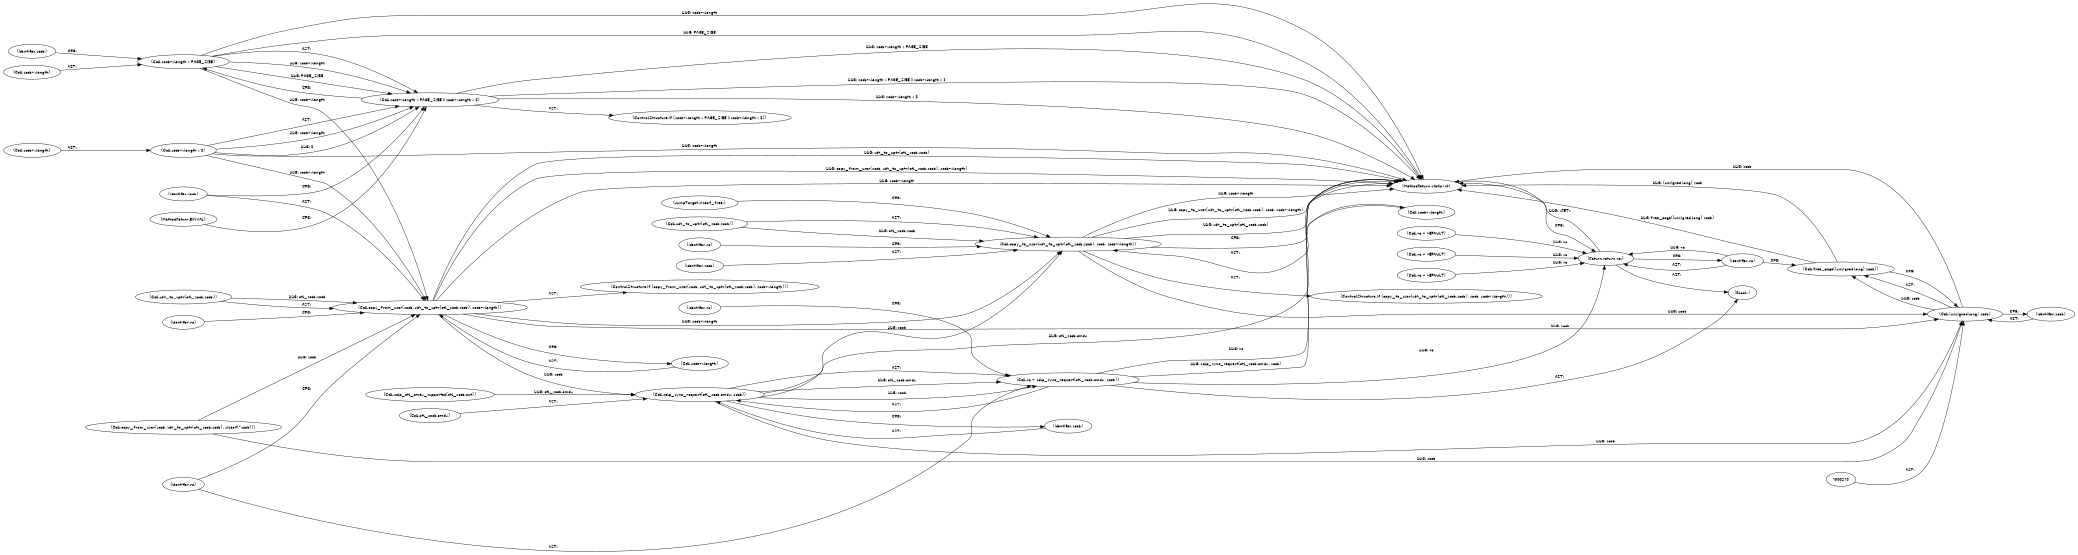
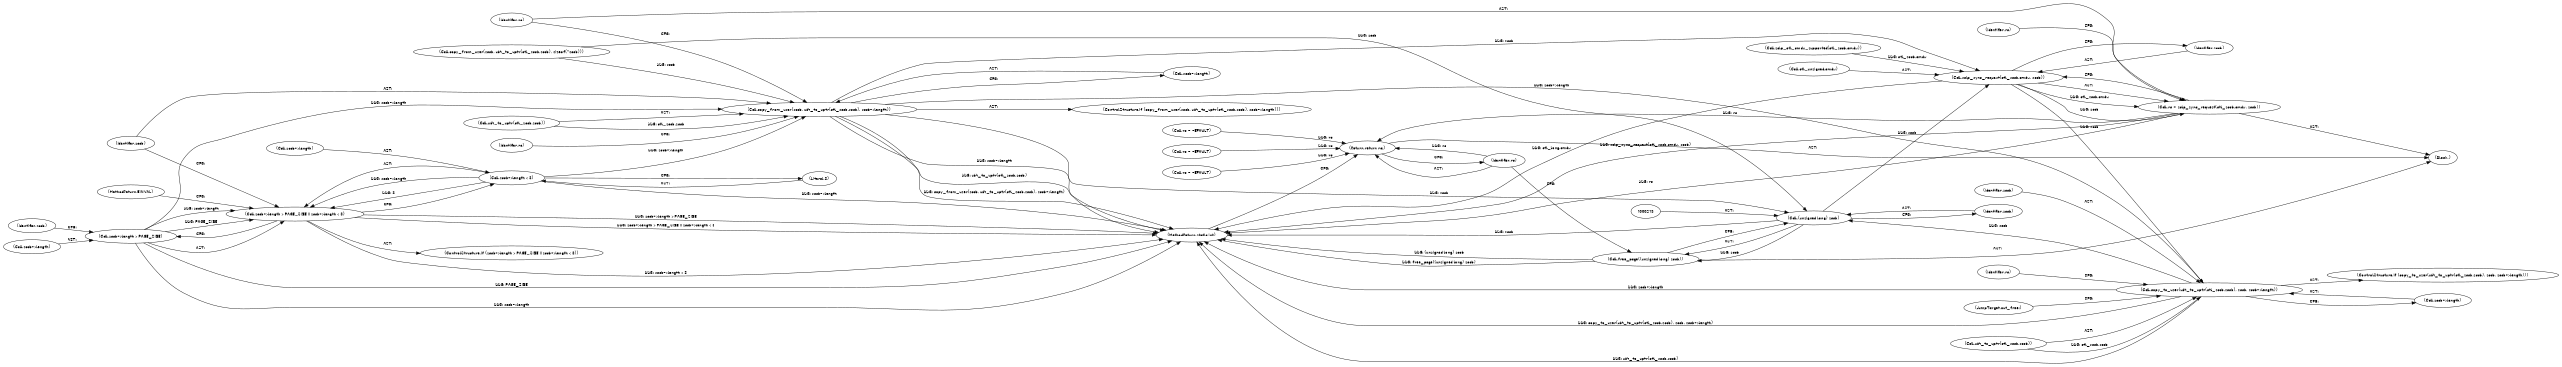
node "(Literal,8)": added
edge "(Call,sccb->length > PAGE_SIZE || sccb->length < 8)" -> "(Call,sccb->length < 8)": added, label "CFG:"
node "(JumpTarget,sizeof_free:)": label "(JumpTarget,sizeof_free:)" -> "(JumpTarget,out_free:)"
edge "(Return,return rc;)" -> "(MethodReturn,static int)": removed, label "DDG: <RET>"
edge "(Call,free_page((unsigned long) sccb))" -> "(Block,)": added, label "AST:"
edge "(Call,sclp_sync_request(ctl_sccb.cmdw, sccb))" -> "(MethodReturn,static int)": label "DDG: ctl_sccb.cmdw" -> "DDG: ctl_long.cmdw"
node "(Call,sclp_ctl_cmdw_supported(ctl_sccb.out))": label "(Call,sclp_ctl_cmdw_supported(ctl_sccb.out))" -> "(Call,sclp_ctl_cmdw_supported(ctl_sccb.cmdw))"
edge "(Call,rc = sclp_sync_request(ctl_sccb.cmdw, sccb))" -> "(Call,sclp_sync_request(ctl_sccb.cmdw, sccb))": label "AST: " -> "CFG: "
node "(Call,ctl_sccb.cmdw)": label "(Call,ctl_sccb.cmdw)" -> "(Call,ctl_unsigned.cmdw)"
edge "(Call,sclp_sync_request(ctl_sccb.cmdw, sccb))" -> "(Call,(unsigned long) sccb)": reversed
